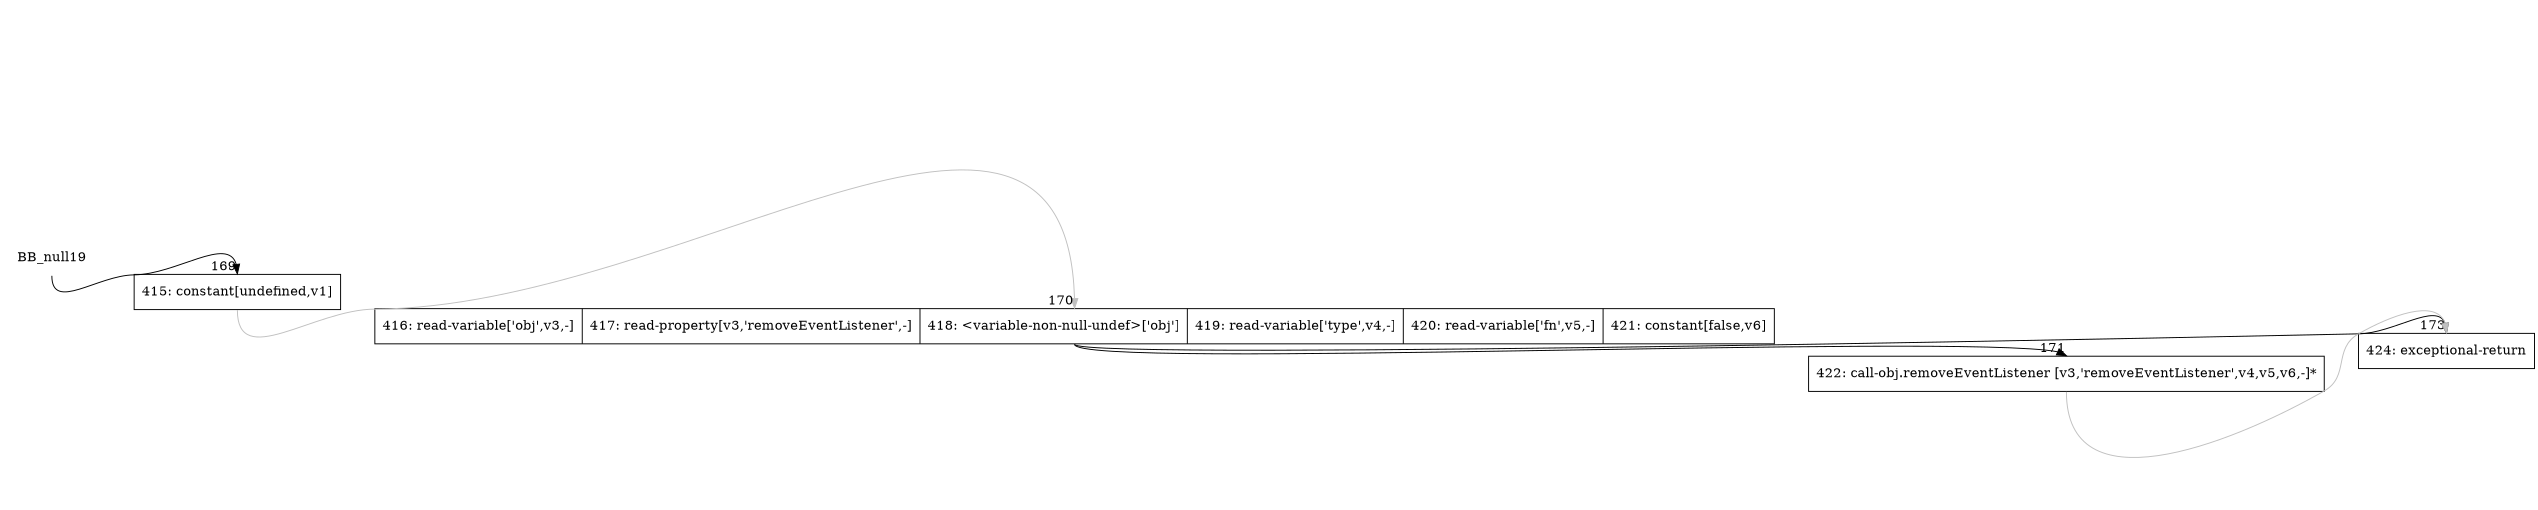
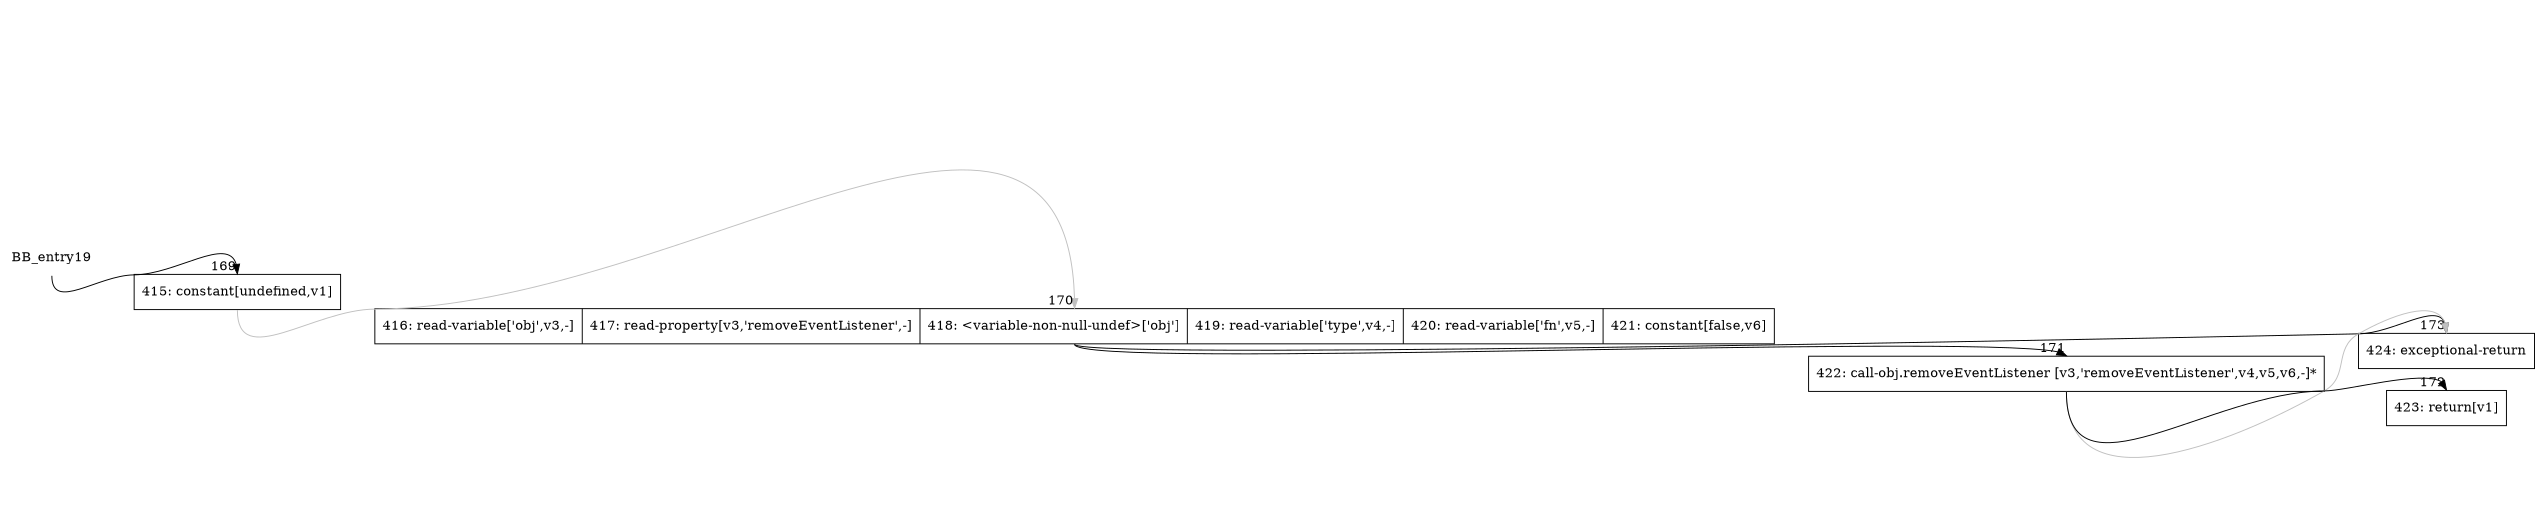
node "BB_null19": label "BB_null19" -> "BB_entry19"
node "423: return[v1]": added
